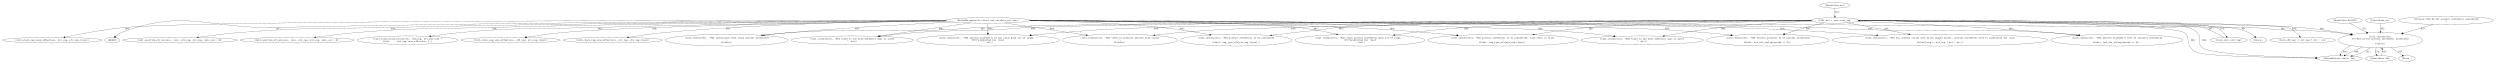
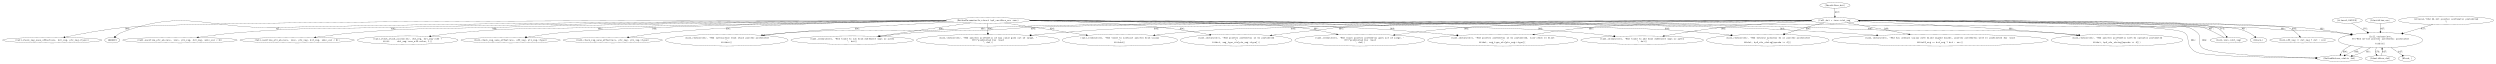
node "(Identifier,EACCES)": label "(Identifier,EACCES)" -> "(Literal,EACCES)"
